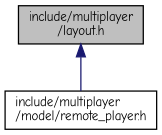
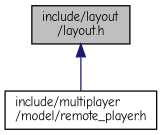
node "include/multiplayer /layout.h": label "include/multiplayer /layout.h" -> "include/layout /layout.h"
